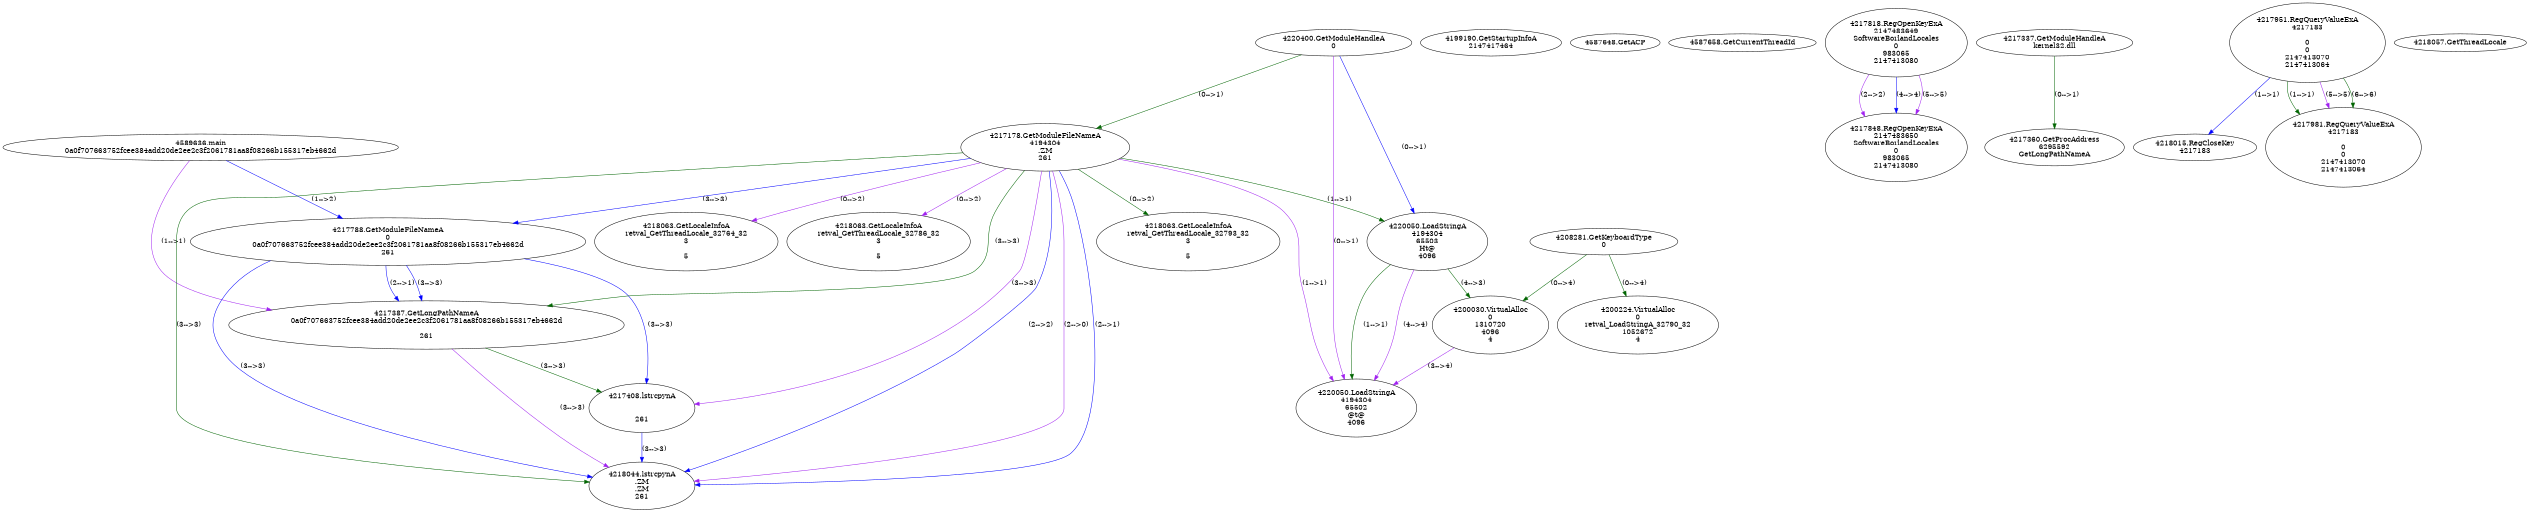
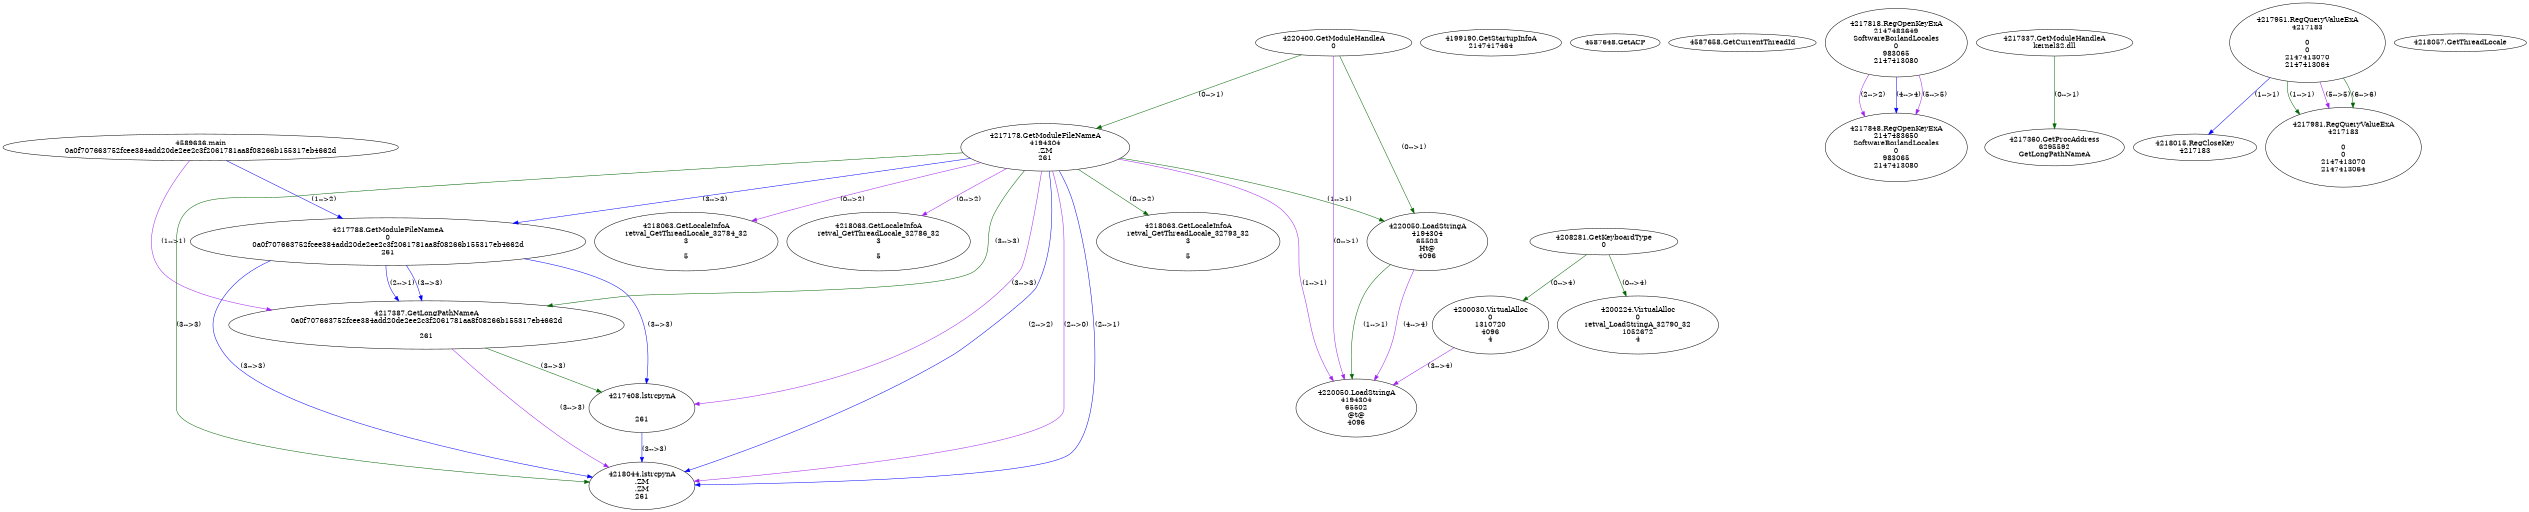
edge "4220400.GetModuleHandleA 0" -> "4220050.LoadStringA 4194304 65503 Ht@ 4096": color blue -> darkgreen
node "4218063.GetLocaleInfoA retval_GetThreadLocale_32764_32 3 5": label "4218063.GetLocaleInfoA retval_GetThreadLocale_32764_32 3 5" -> "4218063.GetLocaleInfoA retval_GetThreadLocale_32784_32 3 5"
edge "4220050.LoadStringA 4194304 65503 Ht@ 4096" -> "4200030.VirtualAlloc 0 1310720 4096 4": removed, label "(4-->3)"
